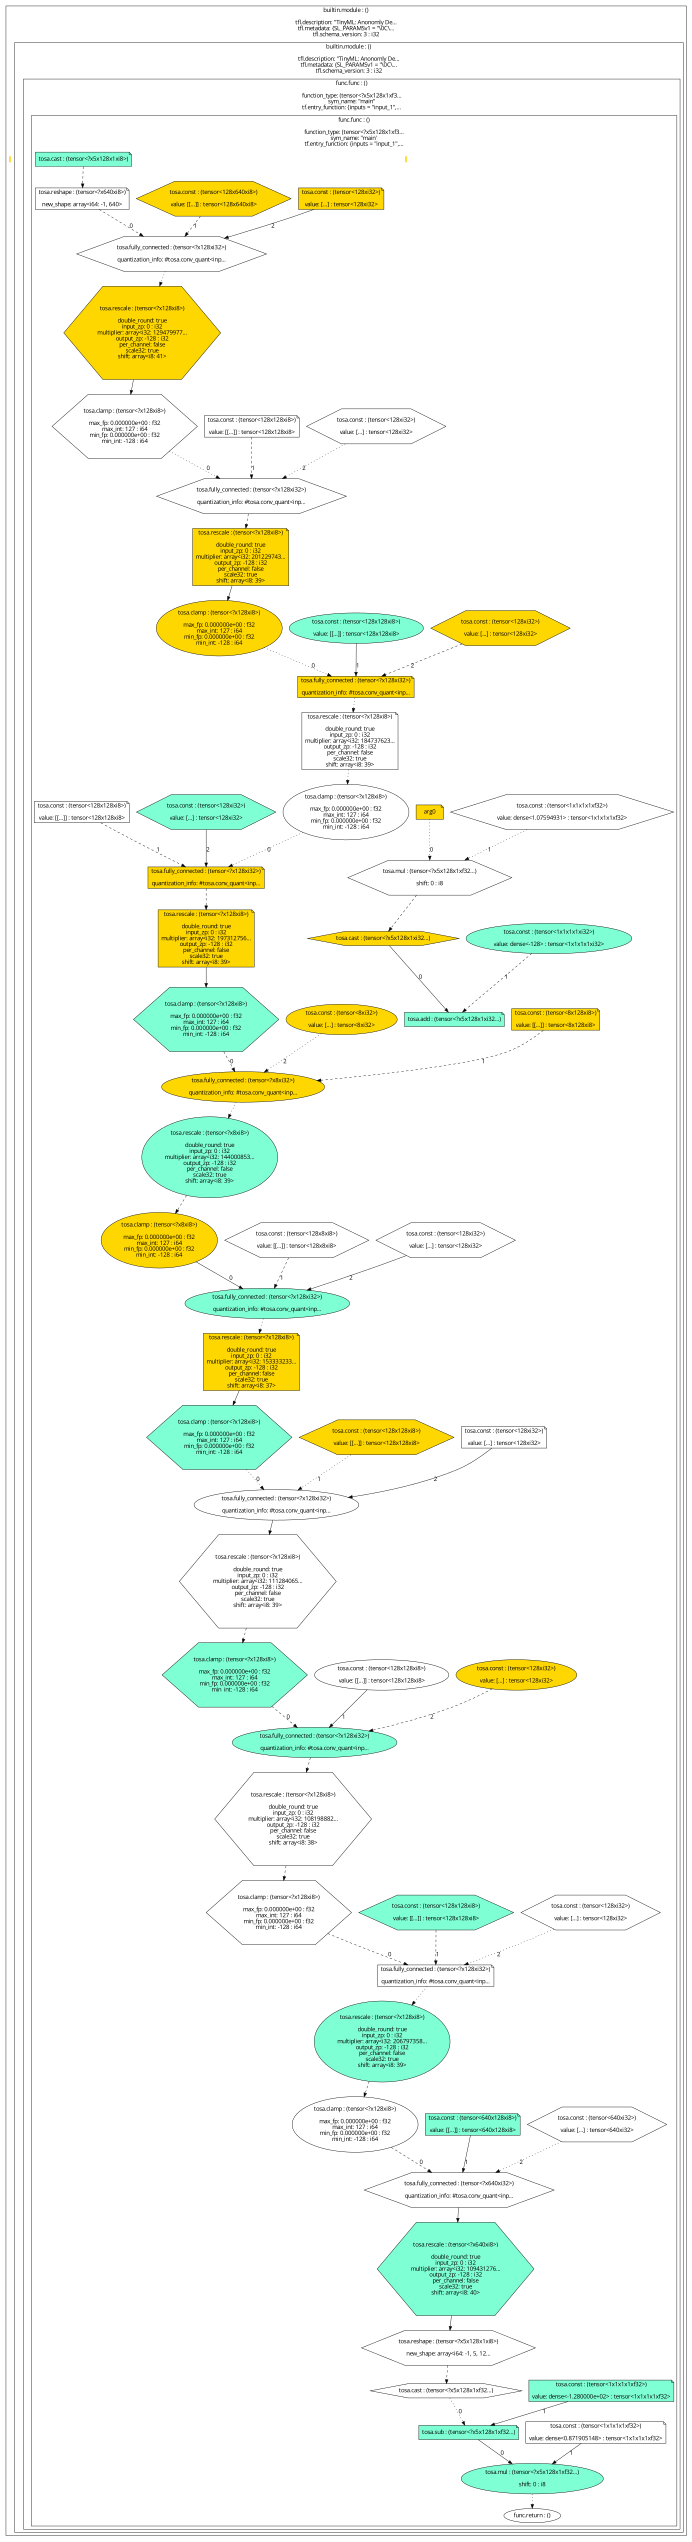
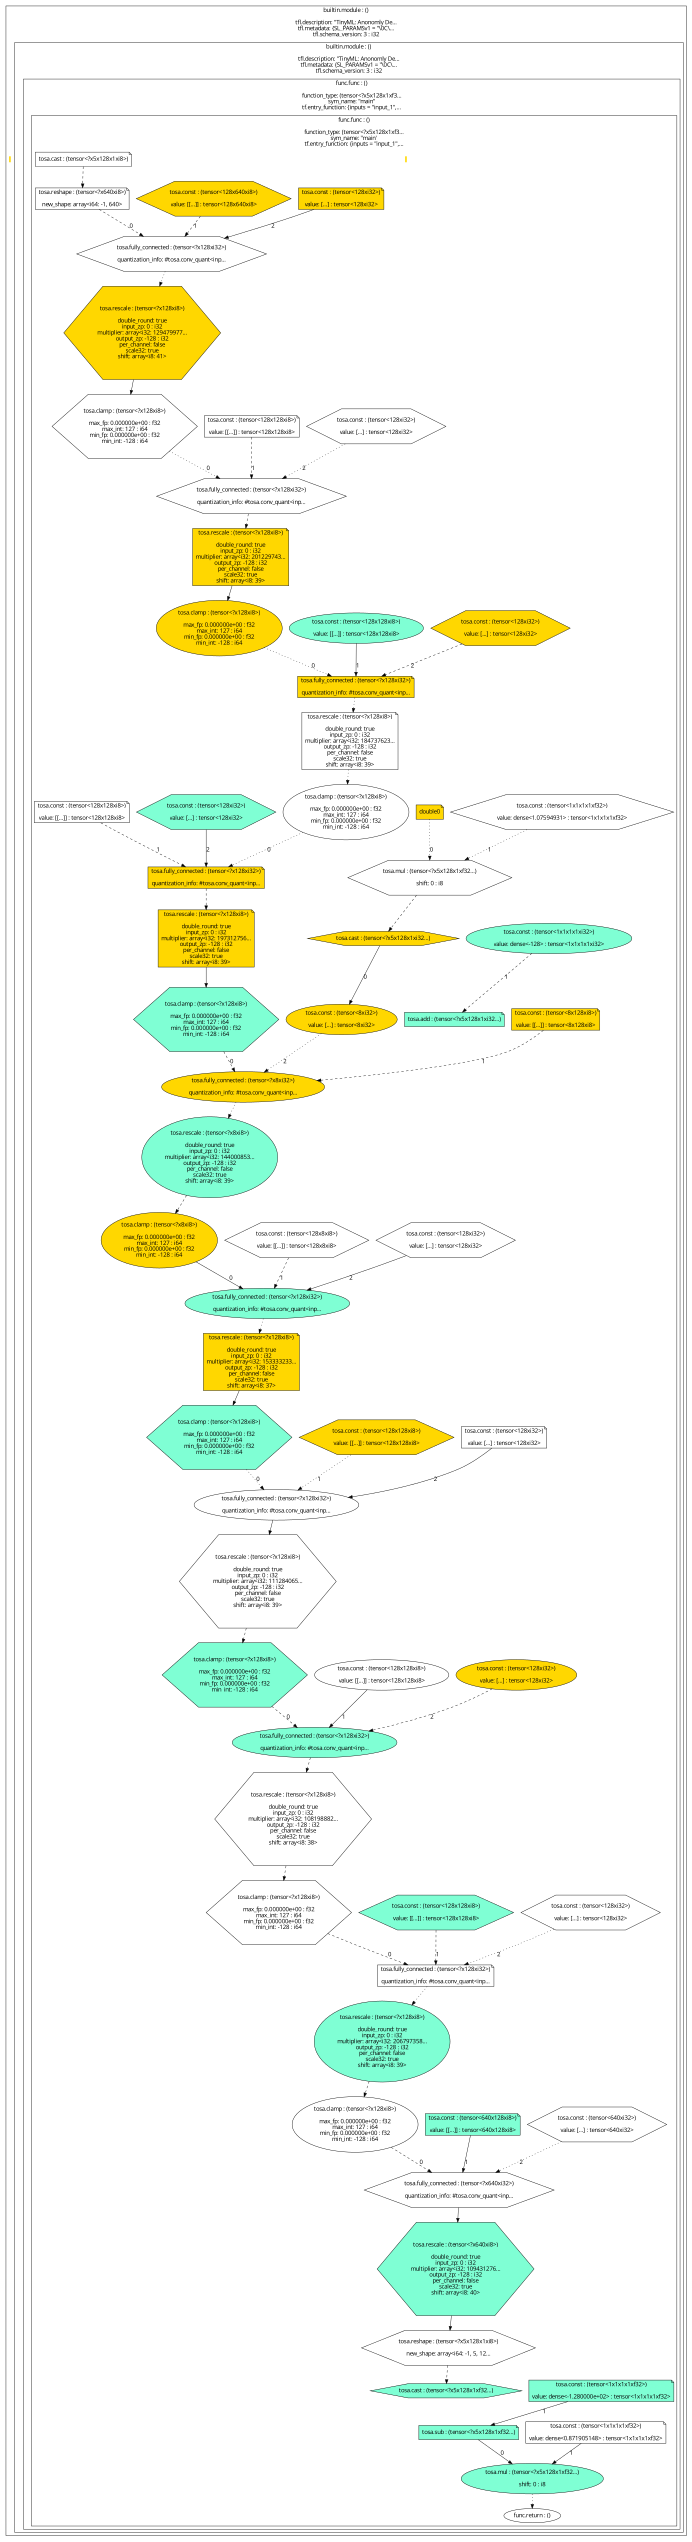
node "tosa.cast : (tensor<?x5x128x1xi8>)": fillcolor aquamarine -> white
node "arg0": label "arg0" -> "double0"
edge "tosa.cast : (tensor<?x5x128x1xi32...)" -> "tosa.add : (tensor<?x5x128x1xi32...)": now "tosa.cast : (tensor<?x5x128x1xi32...)" -> "tosa.const : (tensor<8xi32>) value: [...] : tensor<8xi32>"
node "tosa.cast : (tensor<?x5x128x1xf32...)": fillcolor white -> aquamarine
edge "tosa.cast : (tensor<?x5x128x1xf32...)" -> "tosa.sub : (tensor<?x5x128x1xf32...)": removed, label "0"
